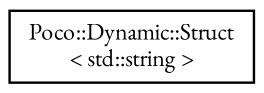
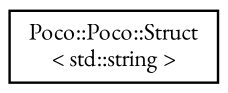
node "Poco::Dynamic::Struct < std::string >": label "Poco::Dynamic::Struct < std::string >" -> "Poco::Poco::Struct < std::string >"
